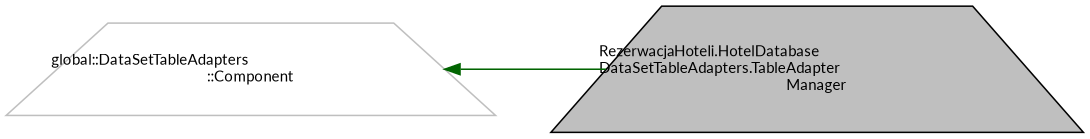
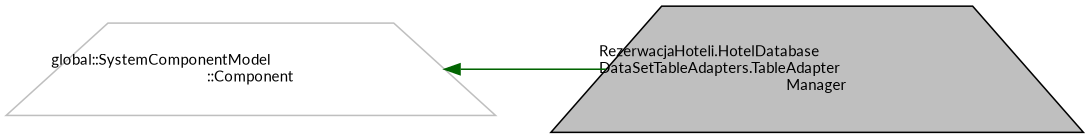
node "global::DataSetTableAdapters ::Component": label "global::DataSetTableAdapters ::Component" -> "global::SystemComponentModel ::Component"
